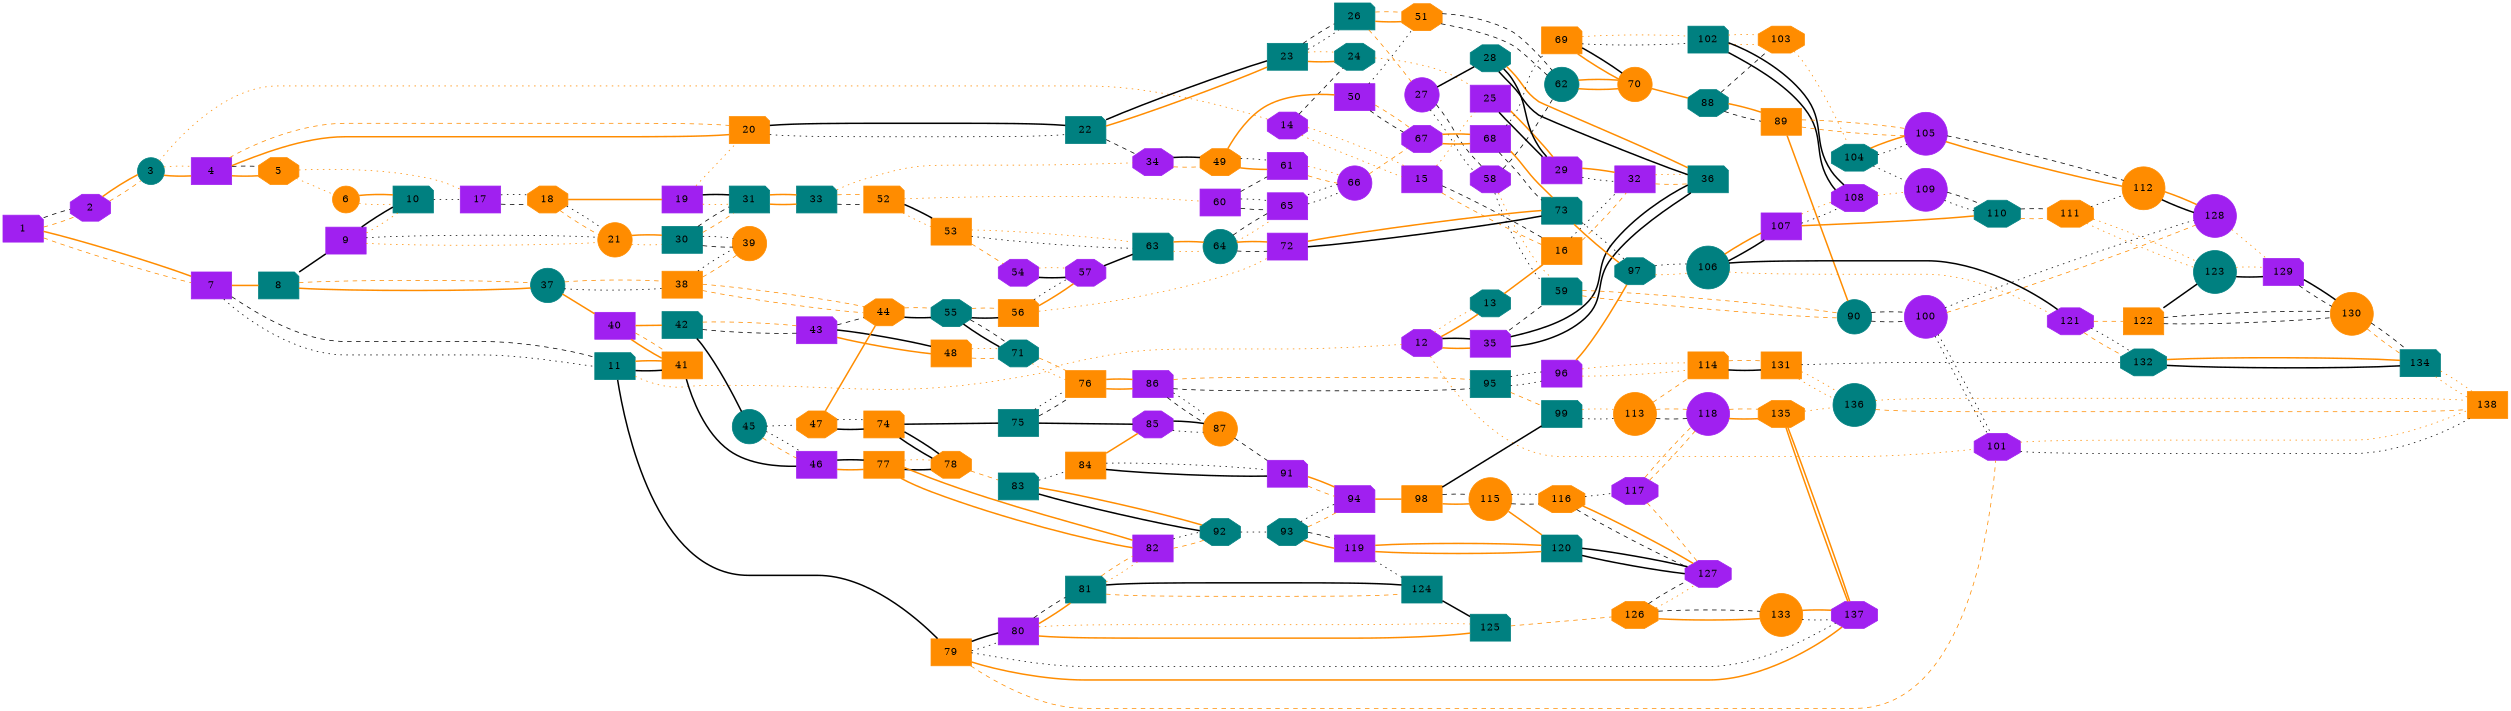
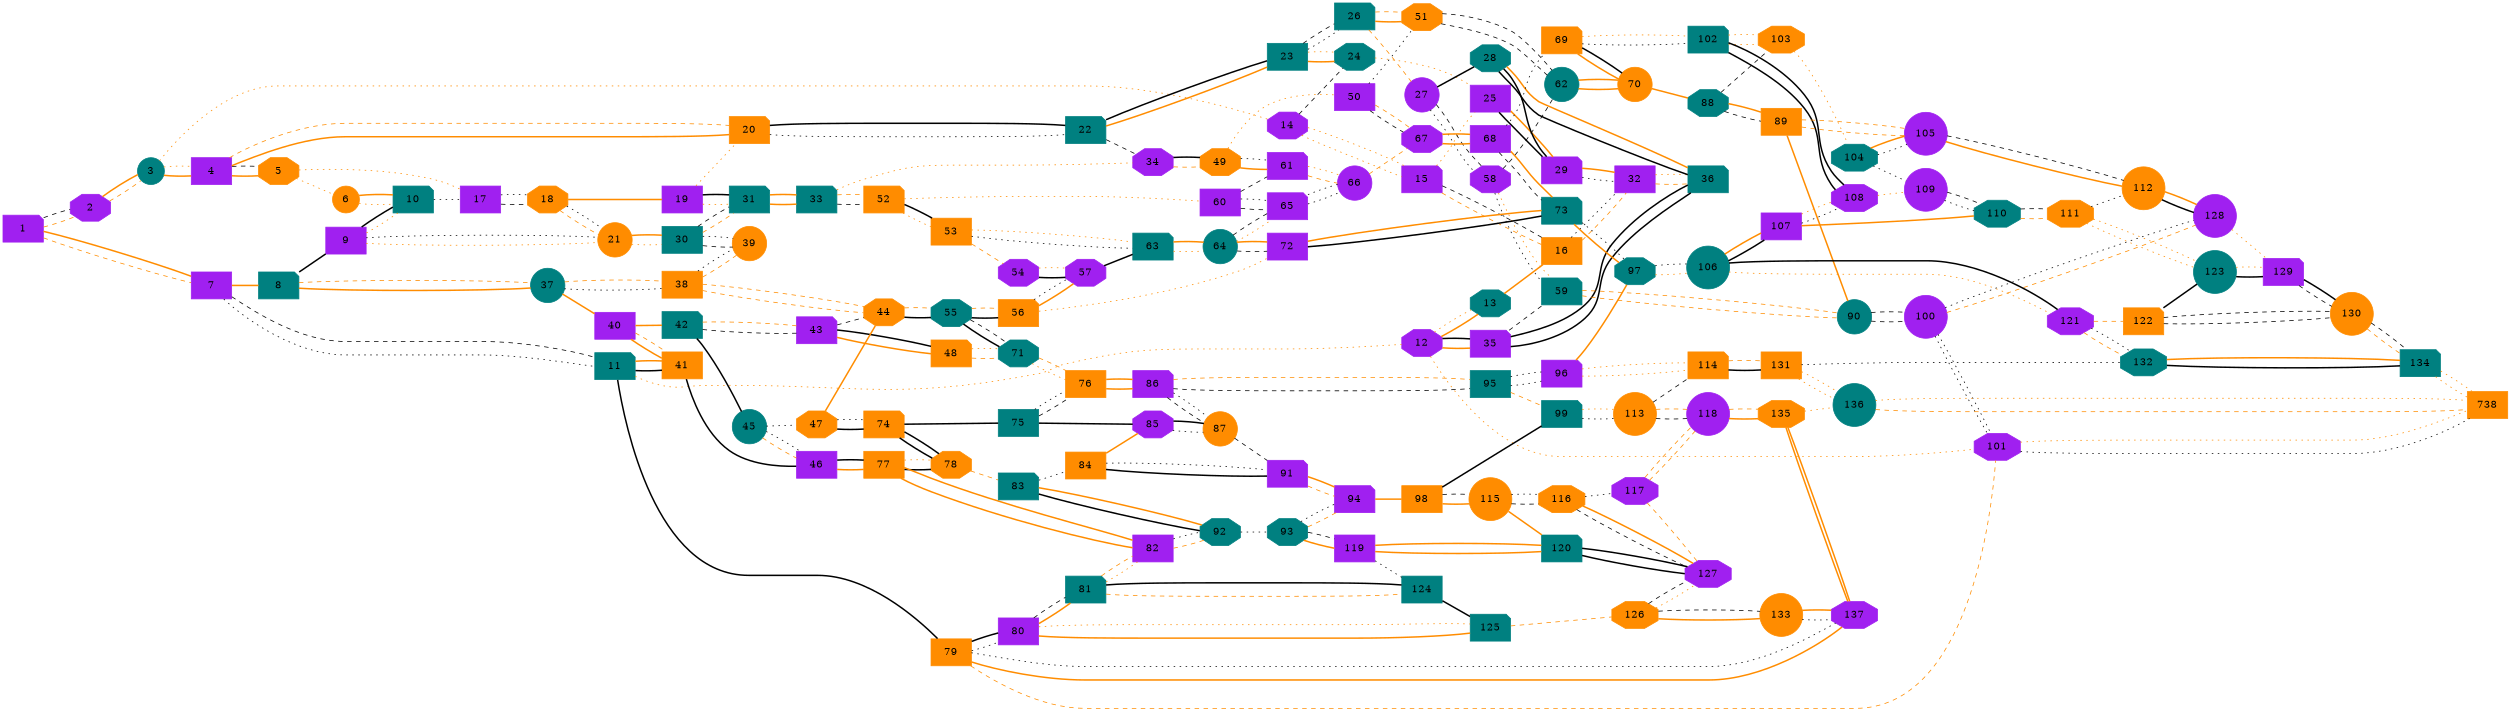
edge "50" -- "49": style bold -> dotted
edge "114" -- "113": color darkorange -> black
node "138": label "138" -> "738"
